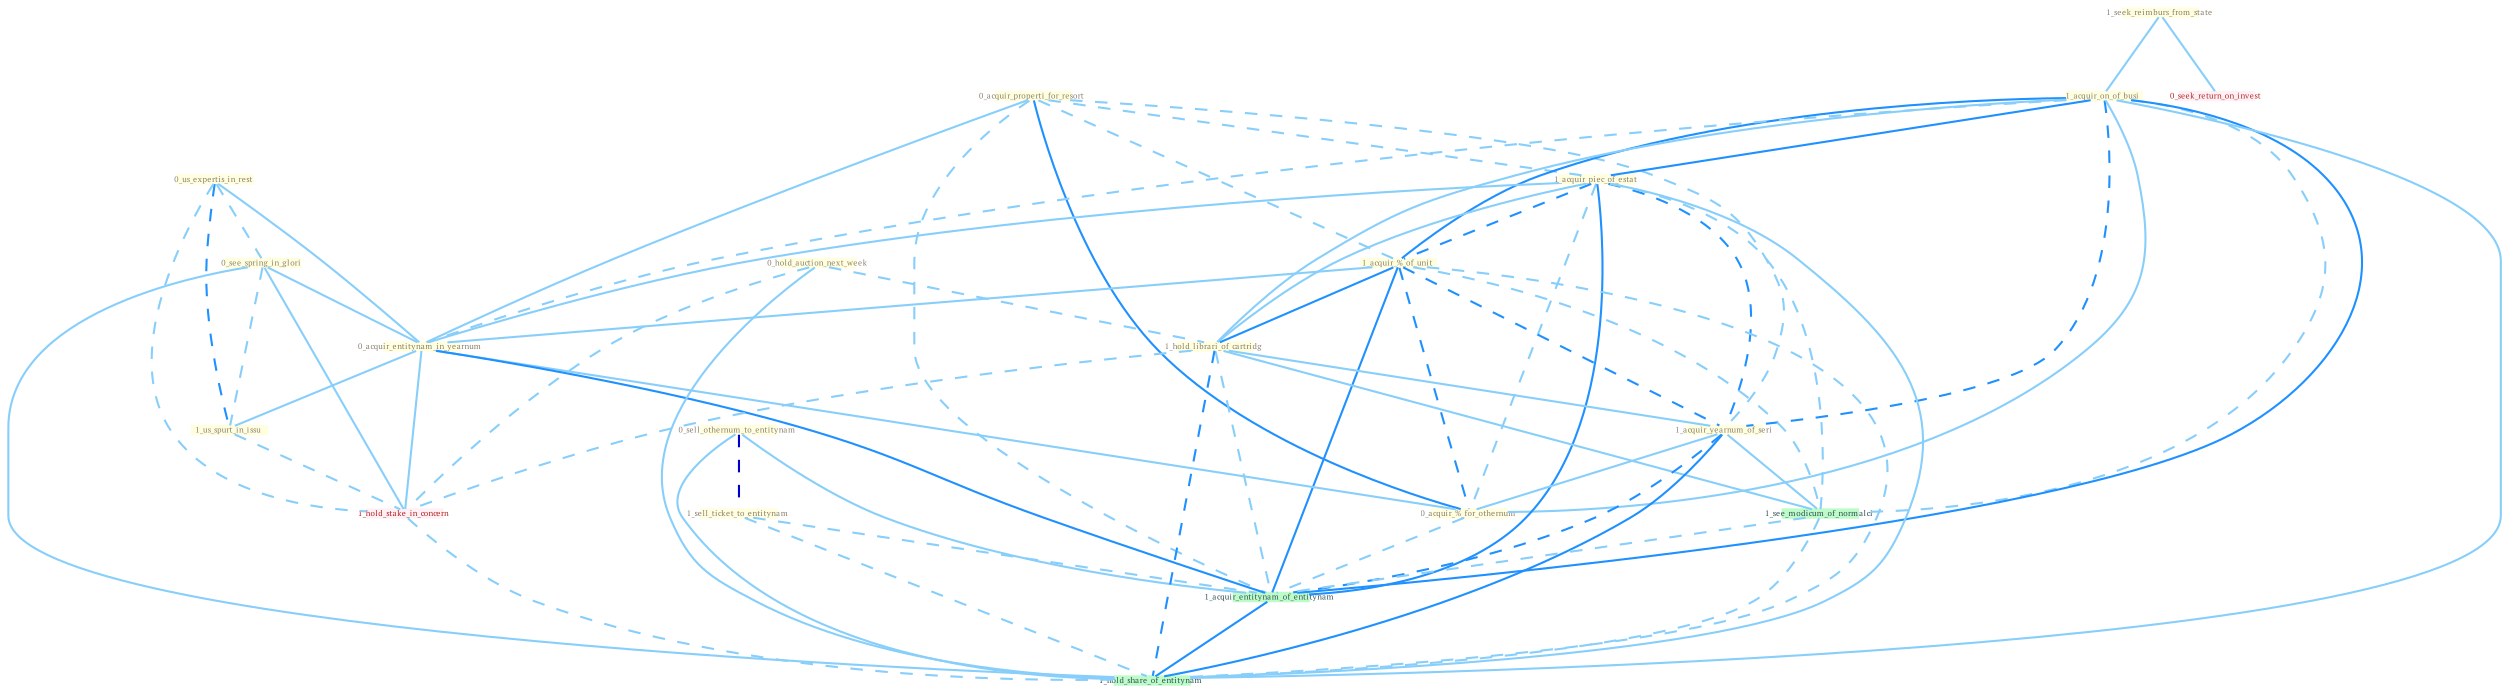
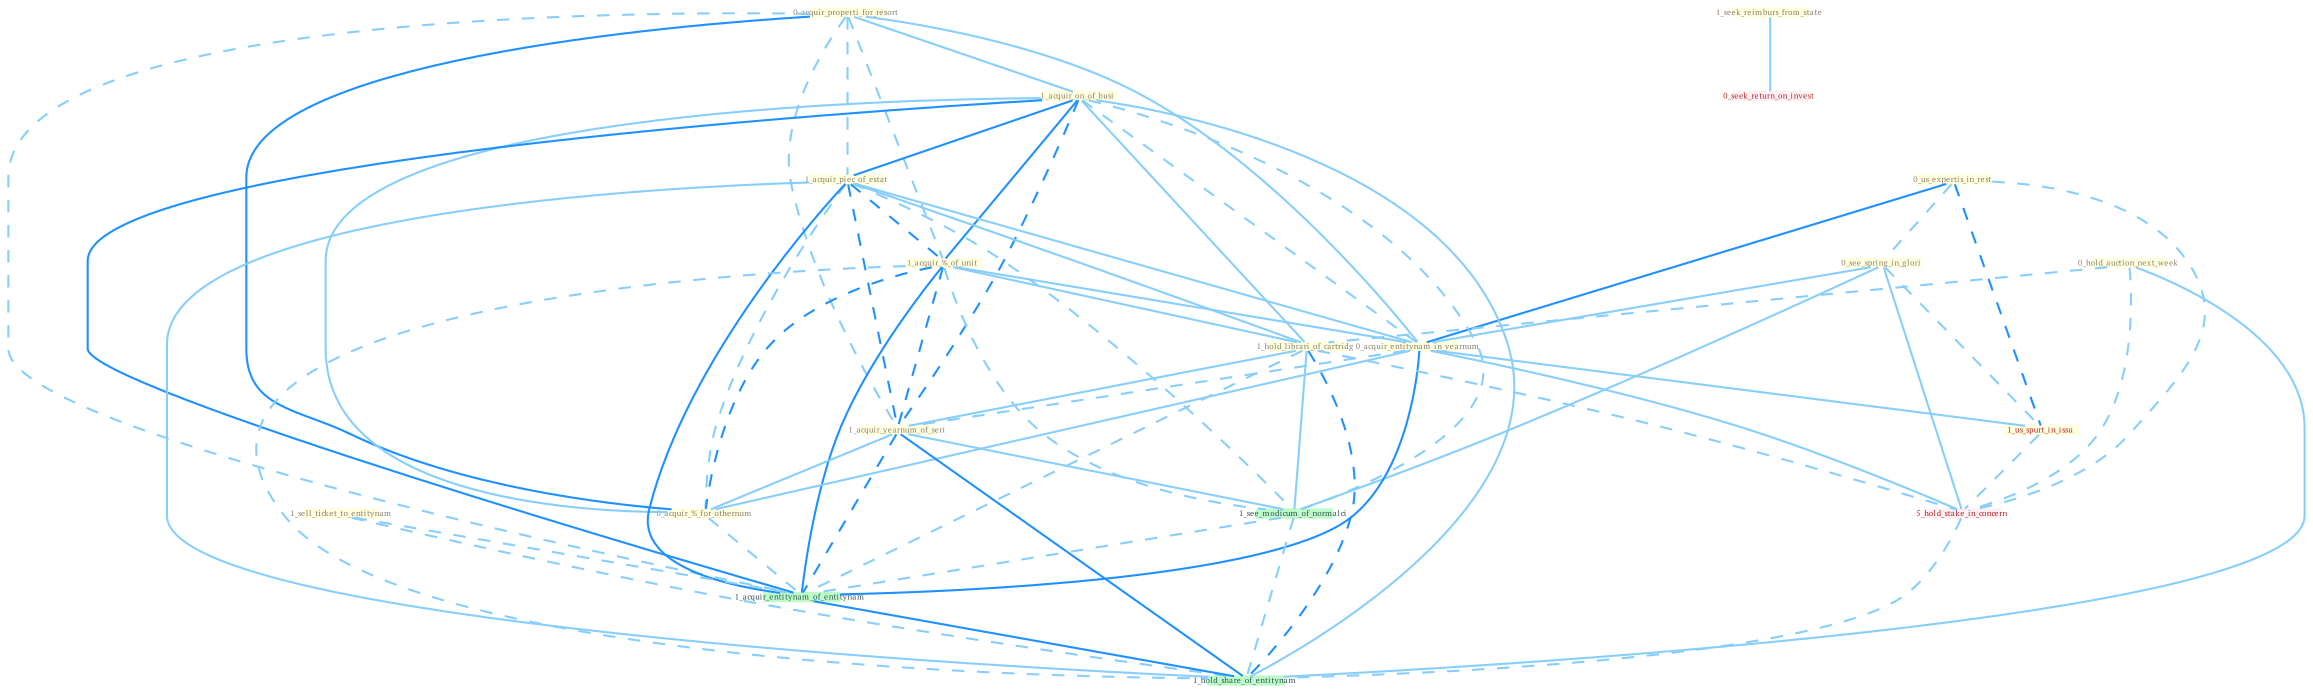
edge "1_seek_reimburs_from_state" -- "1_acquir_on_of_busi": now "0_acquir_properti_for_resort" -- "1_acquir_on_of_busi"
edge "0_us_expertis_in_rest" -- "0_acquir_entitynam_in_yearnum": color #87cefa -> #1e90ff
edge "1_acquir_%_of_unit" -- "1_hold_librari_of_cartridg": color #1e90ff -> #87cefa
edge "0_acquir_entitynam_in_yearnum" -- "1_acquir_yearnum_of_seri": added
node "1_us_spurt_in_issu": fontcolor #8b7d6b -> #b22222
node "0_sell_othernum_to_entitynam": removed
node "1_hold_stake_in_concern": label "1_hold_stake_in_concern" -> "5_hold_stake_in_concern"
edge "0_see_spring_in_glori" -- "1_hold_share_of_entitynam": now "0_see_spring_in_glori" -- "1_see_modicum_of_normalci"
